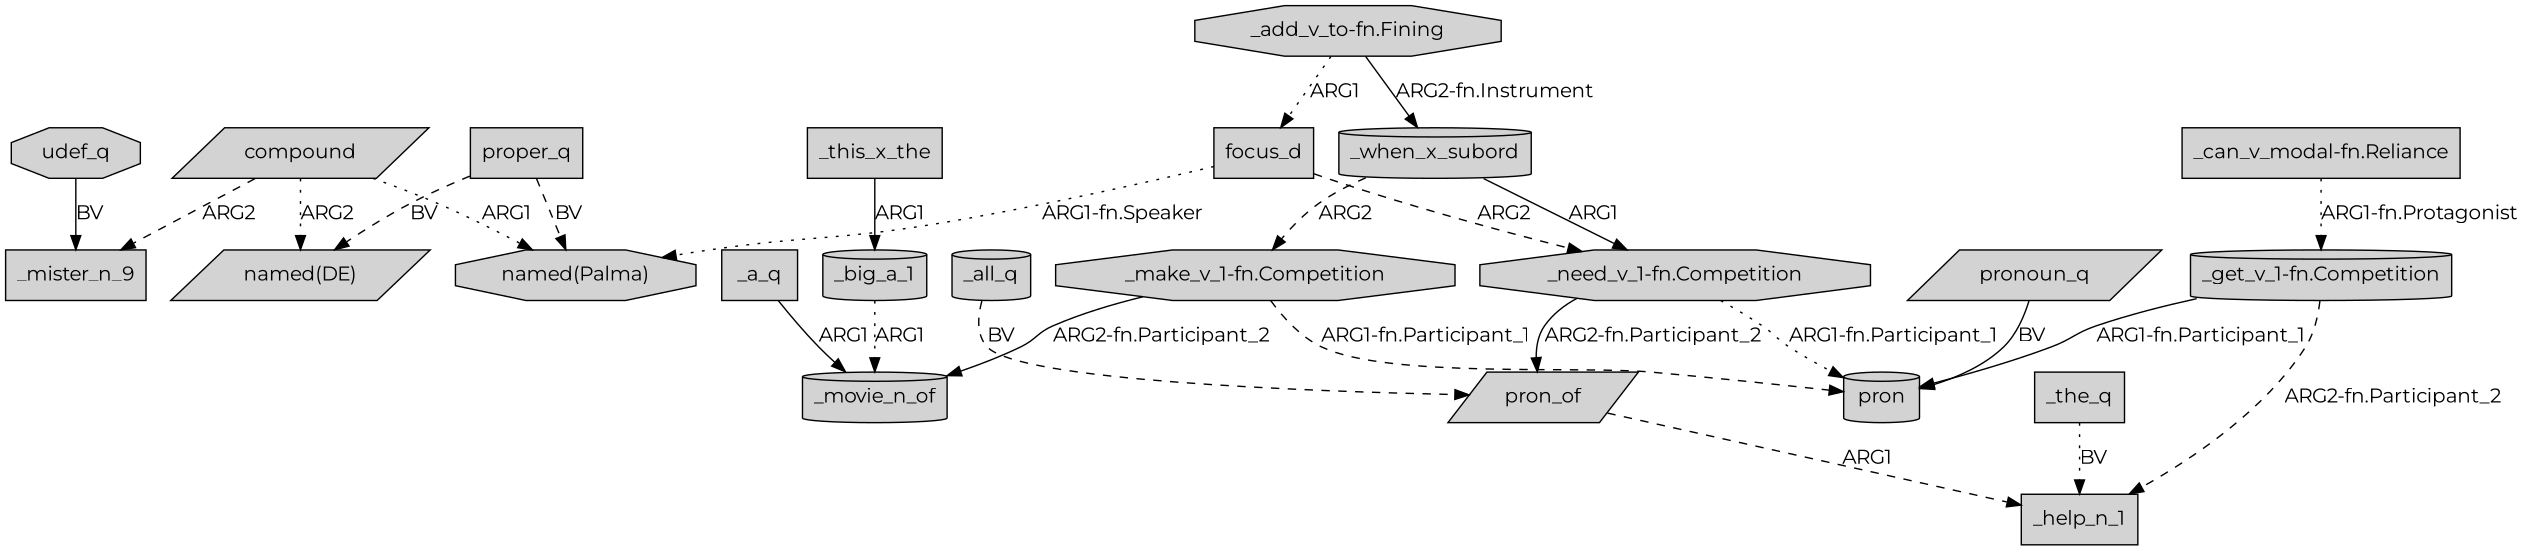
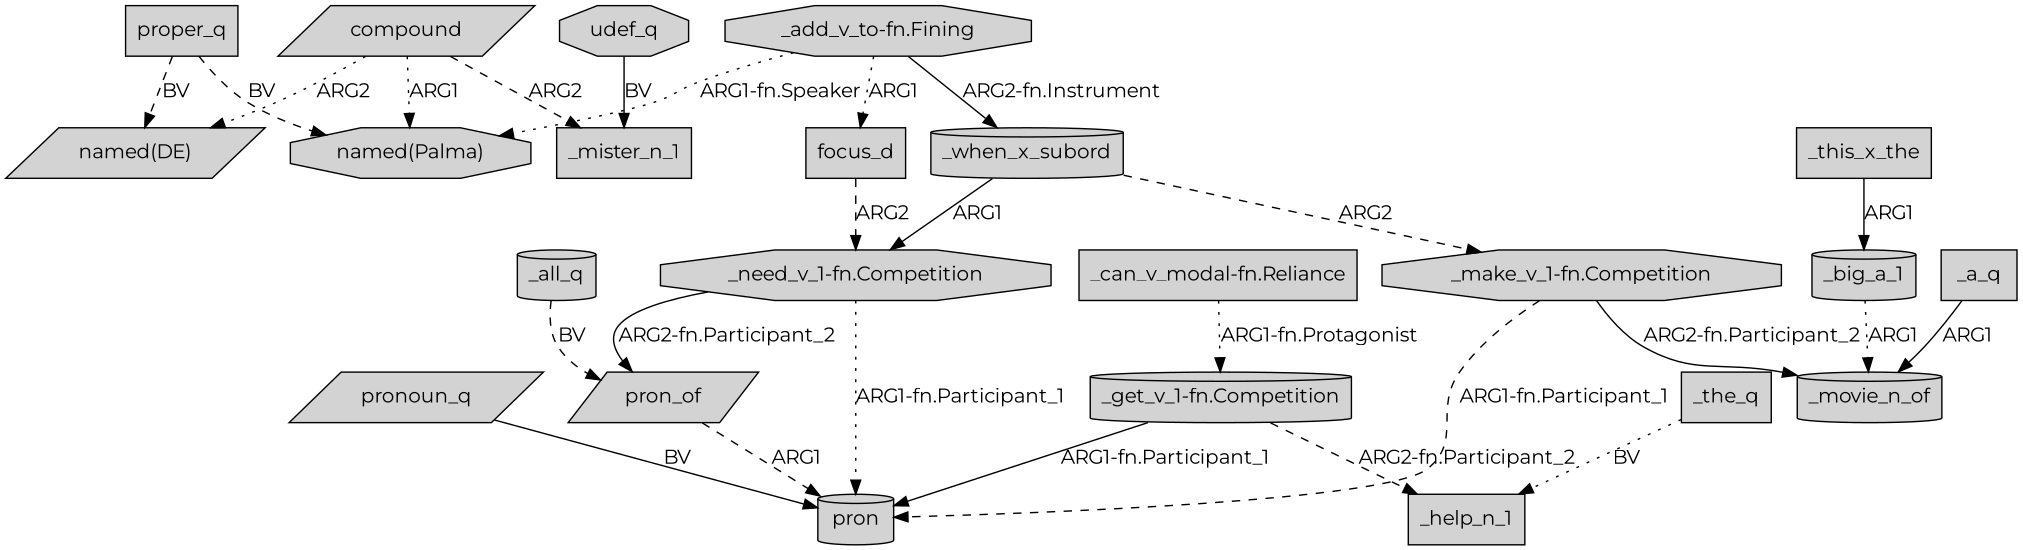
edge "focus_d" -> "named(Palma)": now "_add_v_to-fn.Fining" -> "named(Palma)"
node "_mister_n_9": label "_mister_n_9" -> "_mister_n_1"
edge "pron_of" -> "_help_n_1": now "pron_of" -> "pron"
